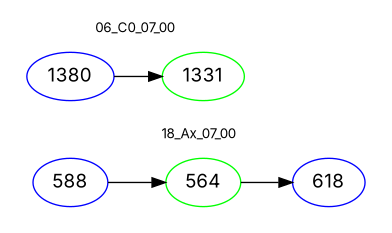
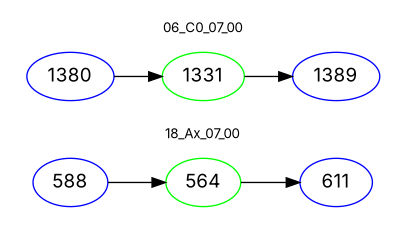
node "1389": added
node "618": label "618" -> "611"
